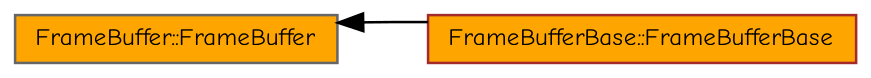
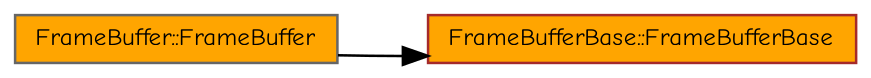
edge "FrameBufferBase::FrameBufferBase" -> "FrameBuffer::FrameBuffer": reversed
